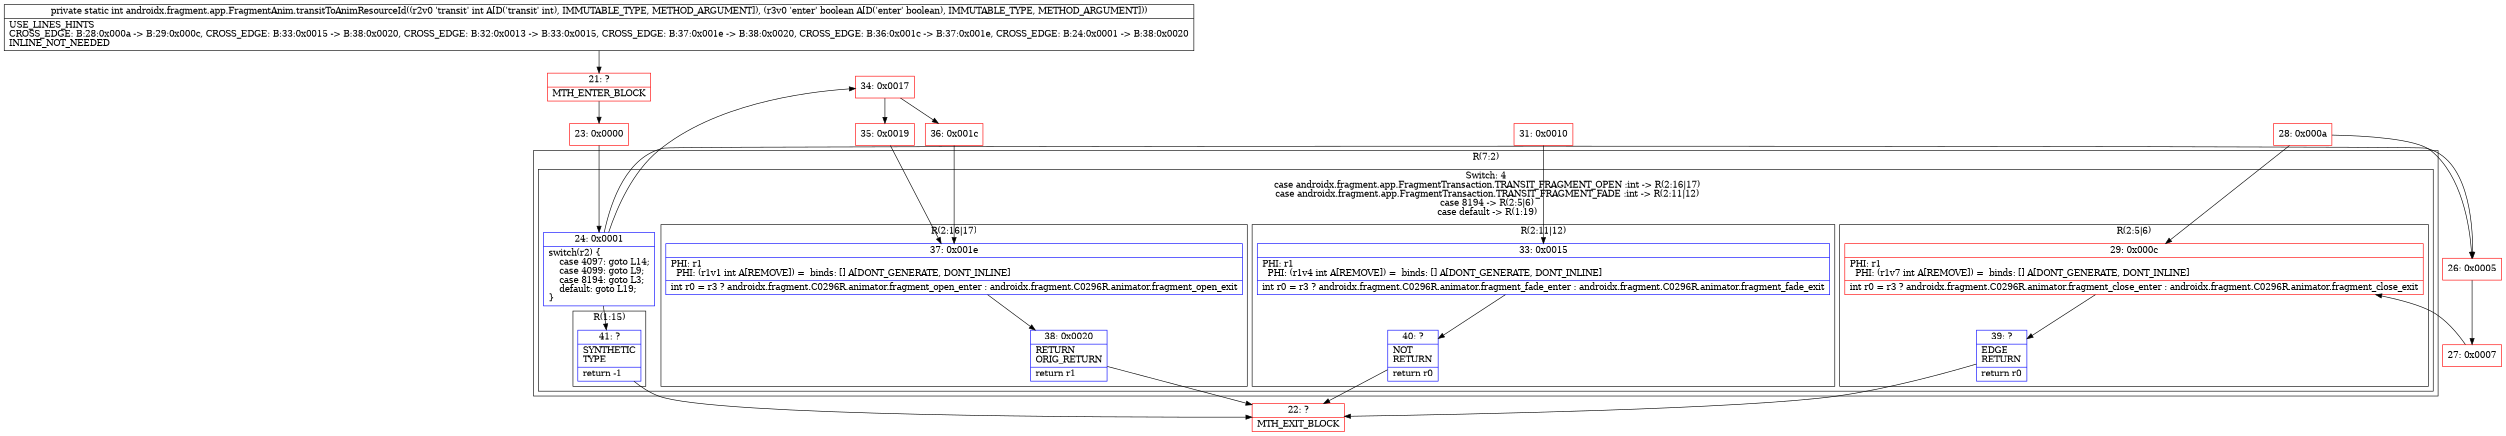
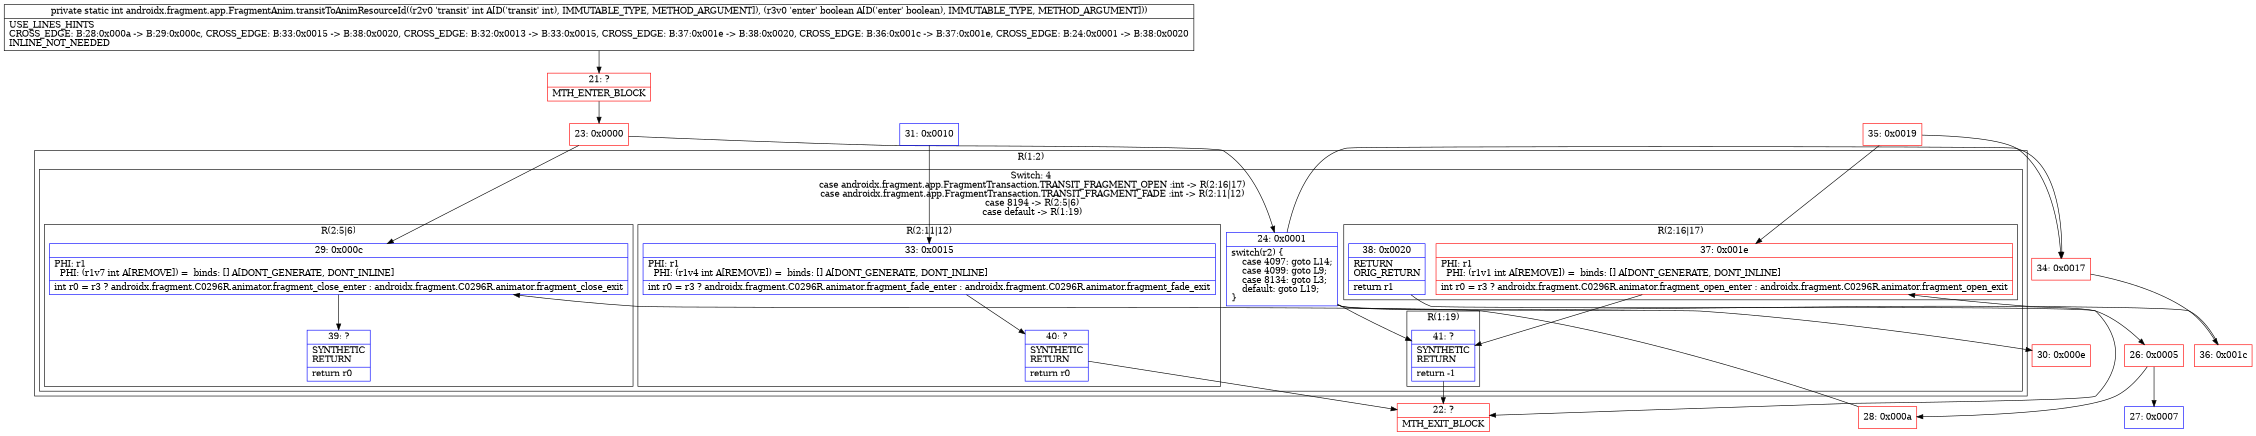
edge "34: 0x0017" -> "35: 0x0019": reversed
node "31: 0x0010": color red -> blue
cluster "R(7:2)": label "R(7:2)" -> "R(1:2)"
edge "28: 0x000a" -> "26: 0x0005": reversed
node "37: 0x001e": color blue -> red
node "29: 0x000c": color red -> blue
node "24: 0x0001": text "case 8194: goto L3;" -> "case 8134: goto L3;"
edge "27: 0x0007" -> "29: 0x000c": now "23: 0x0000" -> "29: 0x000c"
edge "37: 0x001e" -> "38: 0x0020": now "37: 0x001e" -> "41: ?"
cluster "R(1:15)": label "R(1:15)" -> "R(1:19)"
node "40: ?": text "NOT" -> "SYNTHETIC"
node "39: ?": text "EDGE" -> "SYNTHETIC"
node "30: 0x000e": added
node "27: 0x0007": color red -> blue
node "41: ?": text "TYPE" -> "RETURN"
edge "39: ?" -> "22: ?": removed
